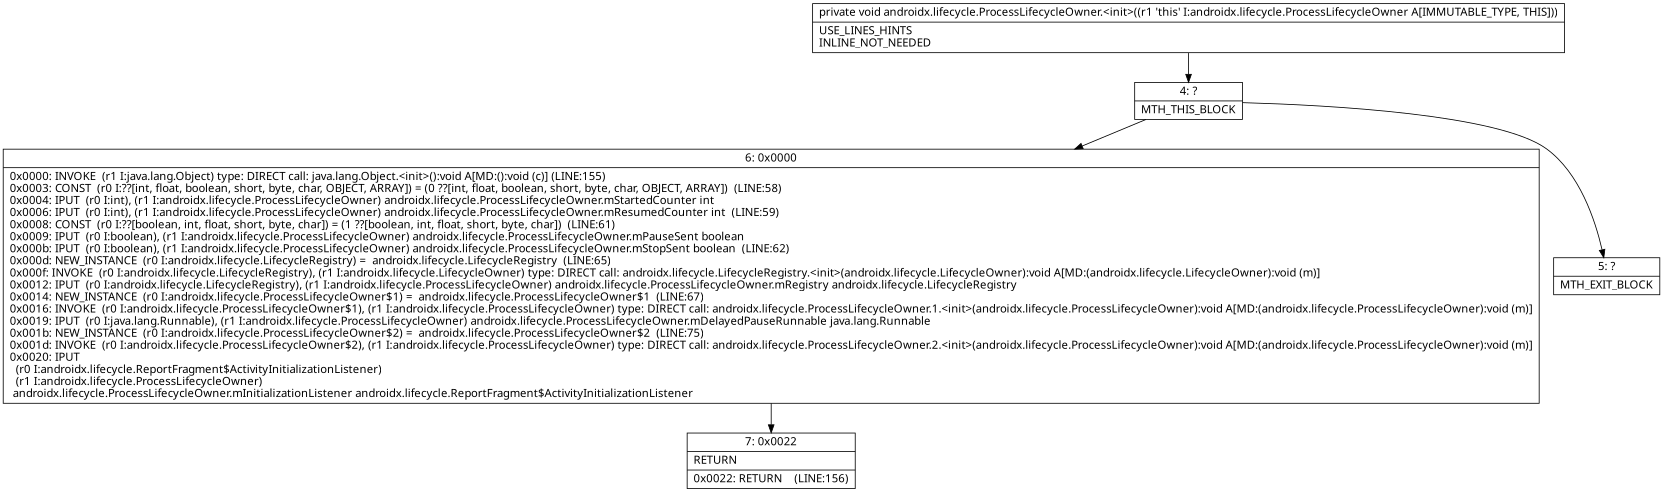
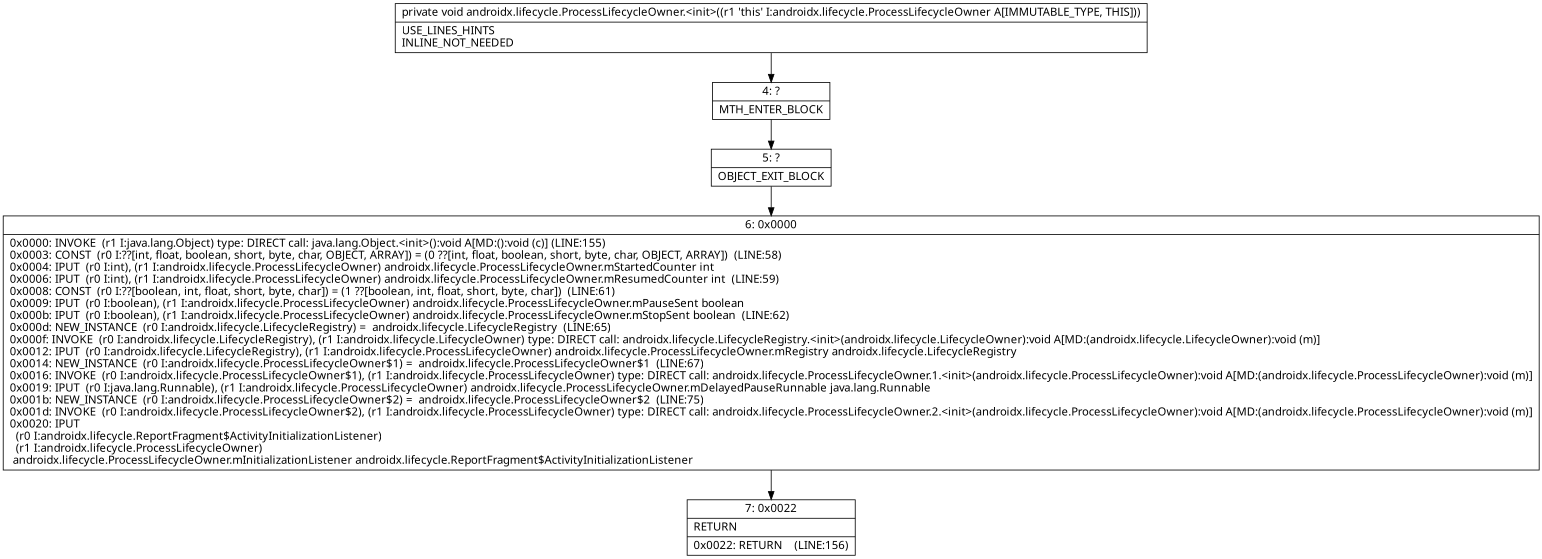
node "4: ?": text "MTH_THIS_BLOCK" -> "MTH_ENTER_BLOCK"
edge "4: ?" -> "6: 0x0000": now "5: ?" -> "6: 0x0000"
node "5: ?": text "MTH_EXIT_BLOCK" -> "OBJECT_EXIT_BLOCK"
